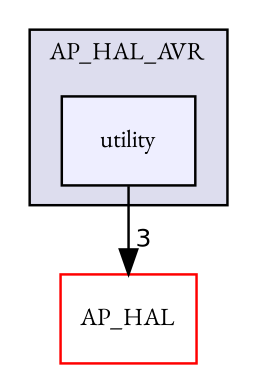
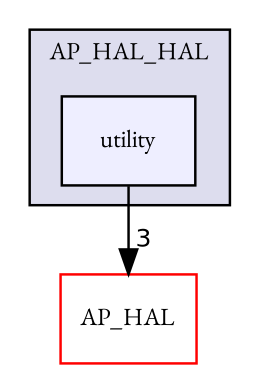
cluster "AP_HAL_AVR": label "AP_HAL_AVR" -> "AP_HAL_HAL"
